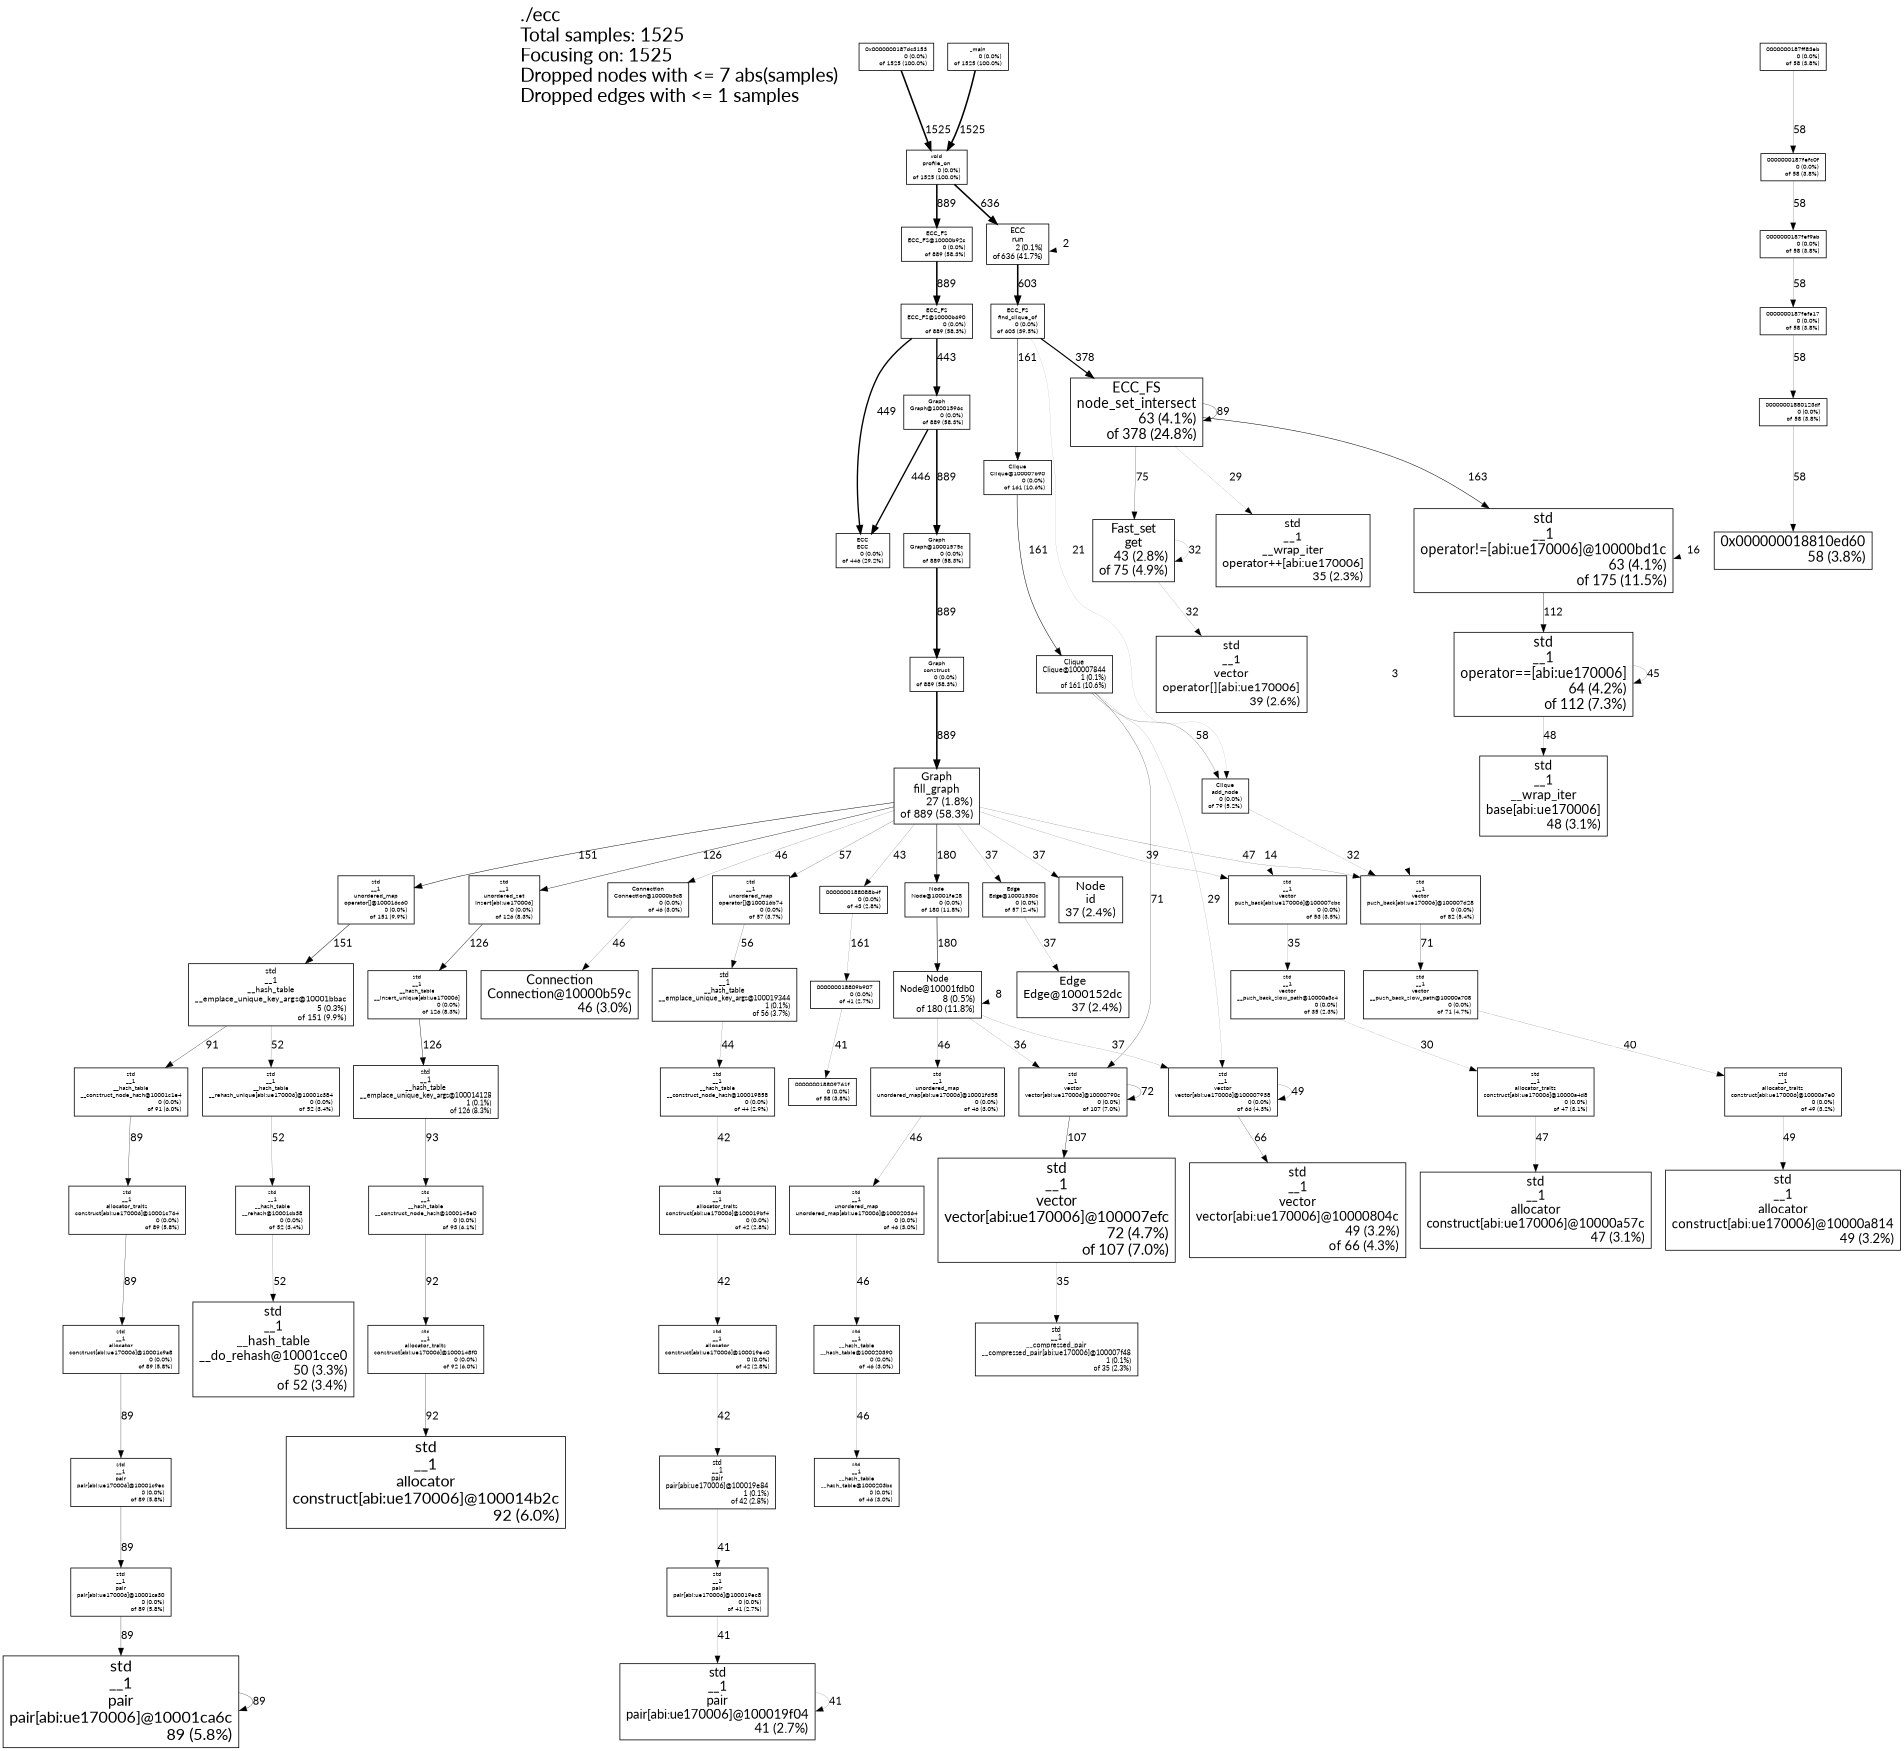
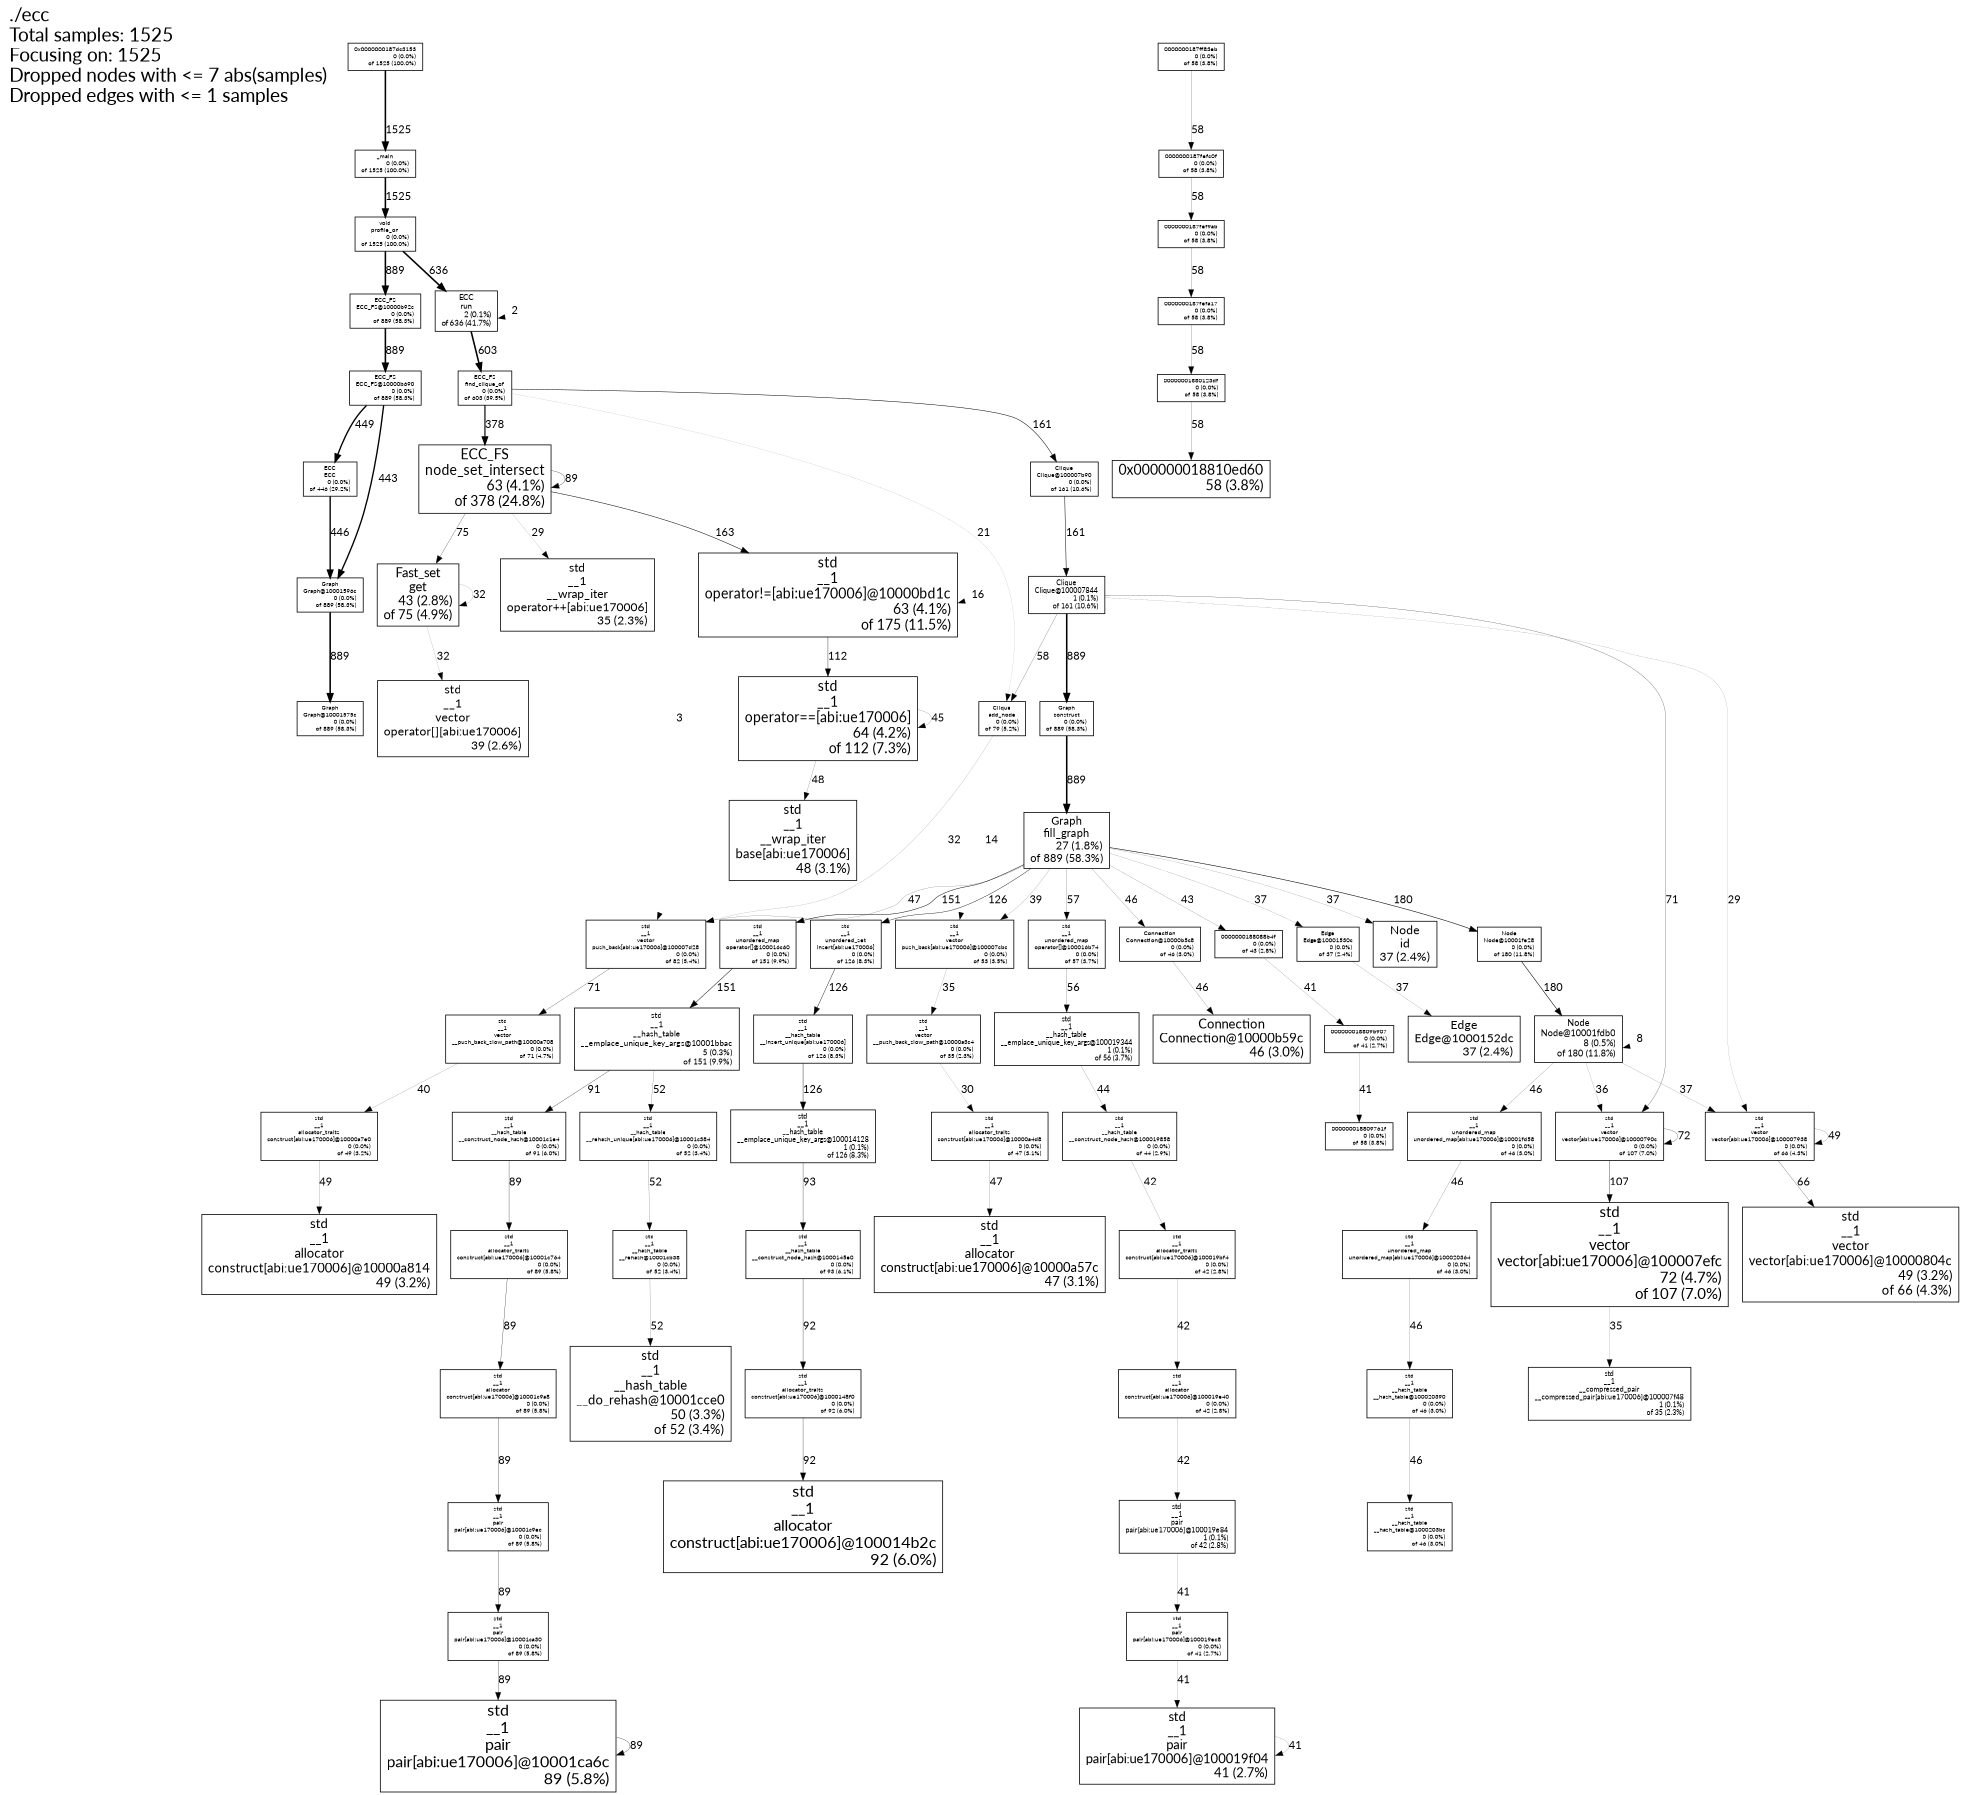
edge "0x0000000187dc3153 0 (0.0%) of 1525 (100.0%)" -> "void profile_on 0 (0.0%) of 1525 (100.0%)": now "0x0000000187dc3153 0 (0.0%) of 1525 (100.0%)" -> "_main 0 (0.0%) of 1525 (100.0%)"
edge "Graph Graph@10001596c 0 (0.0%) of 889 (58.3%)" -> "ECC ECC 0 (0.0%) of 446 (29.2%)": reversed
edge "Graph Graph@10001575c 0 (0.0%) of 889 (58.3%)" -> "Graph construct 0 (0.0%) of 889 (58.3%)": now "Clique Clique@100007844 1 (0.1%) of 161 (10.6%)" -> "Graph construct 0 (0.0%) of 889 (58.3%)"
node "Edge Edge@10001530c 0 (0.0%) of 57 (2.4%)": label "Edge Edge@10001530c 0 (0.0%) of 57 (2.4%)" -> "Edge Edge@10001530c 0 (0.0%) of 37 (2.4%)"
edge "0000000188088b4f 0 (0.0%) of 43 (2.8%)" -> "000000018809b907 0 (0.0%) of 41 (2.7%)": label "161" -> "41"
